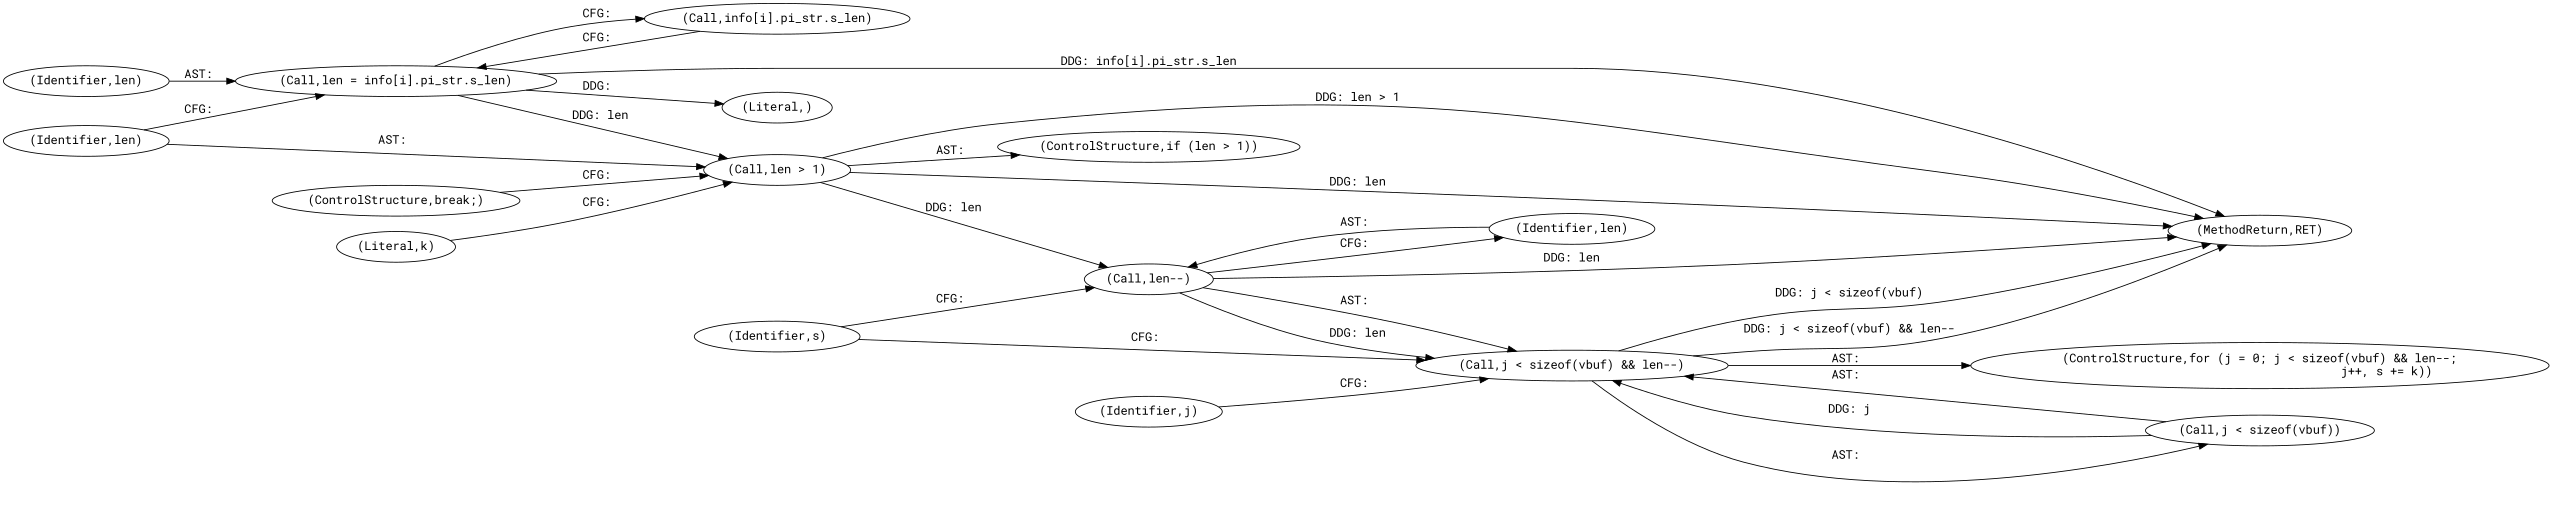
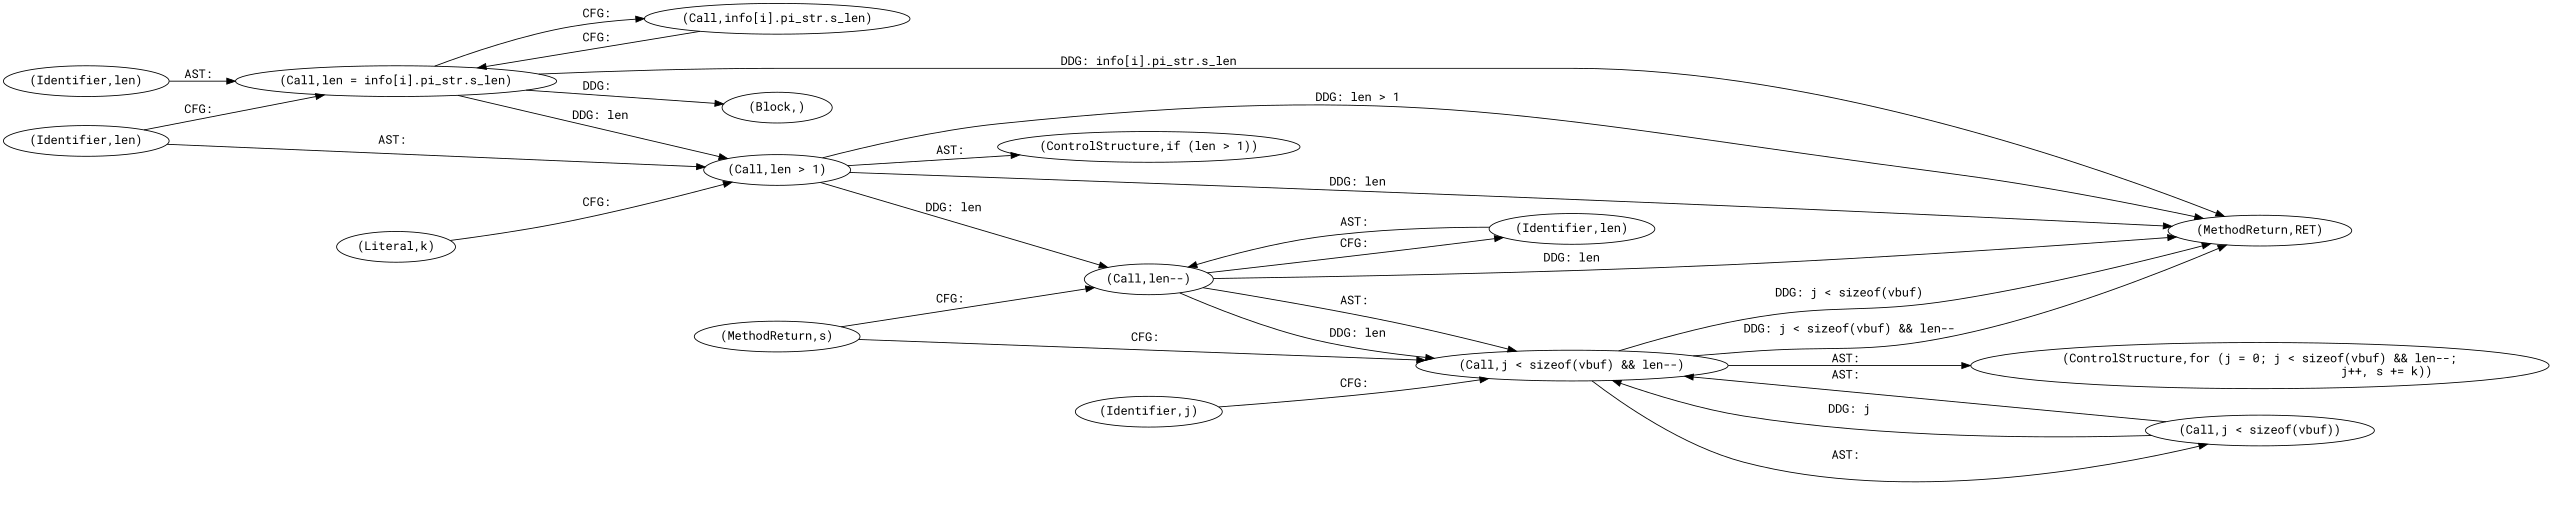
node "(Literal,)": label "(Literal,)" -> "(Block,)"
node "(ControlStructure,break;)": removed
node "(Identifier,s)": label "(Identifier,s)" -> "(MethodReturn,s)"
